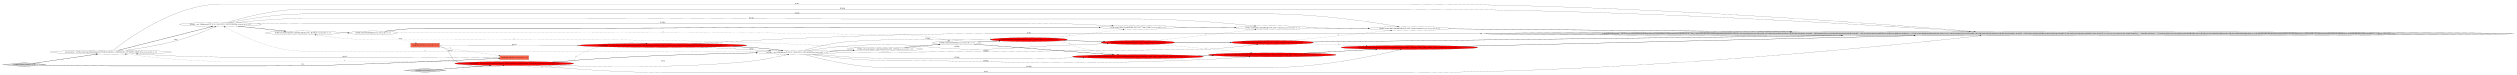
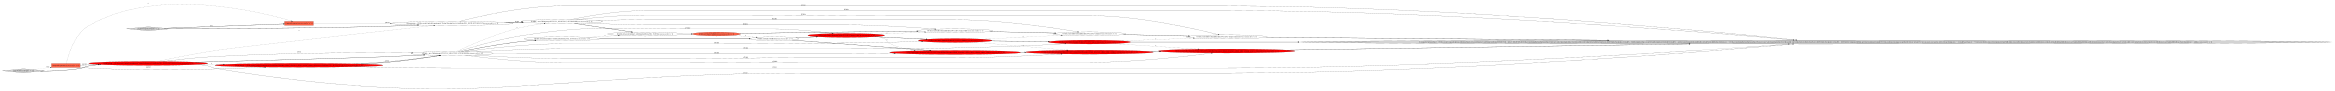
node "fkTable.setHeaderVisible(true)@@@6@@@['0', '0', '1']": fillcolor white -> tomato
edge "fkTable.setHeaderVisible(true)@@@6@@@['0', '0', '1']" -> "Composite parent@@@2@@@['1', '1', '0']": now "createReferencesPage['1', '0', '0']" -> "Composite parent@@@2@@@['1', '1', '0']"
